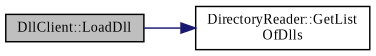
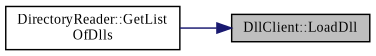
edge "DllClient::LoadDll" -> "DirectoryReader::GetList OfDlls": reversed
